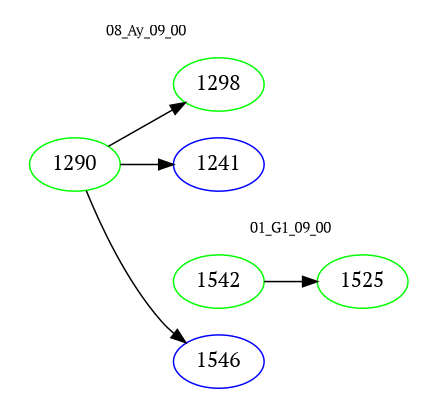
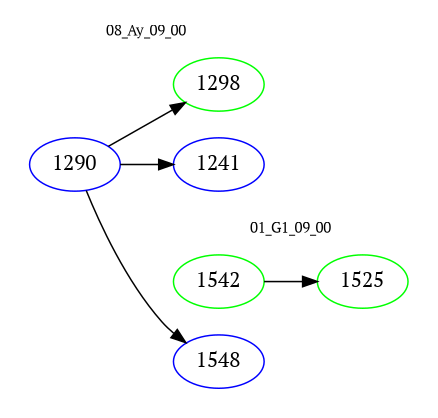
node "1290": color green -> blue
node "1546": label "1546" -> "1548"
